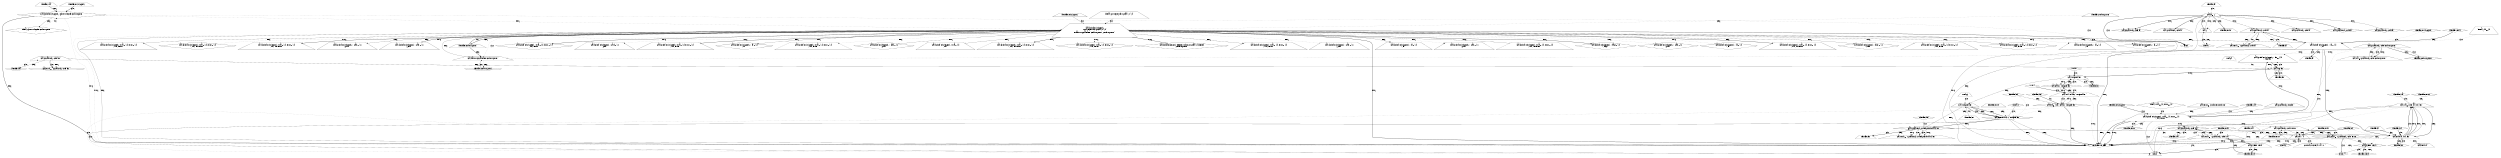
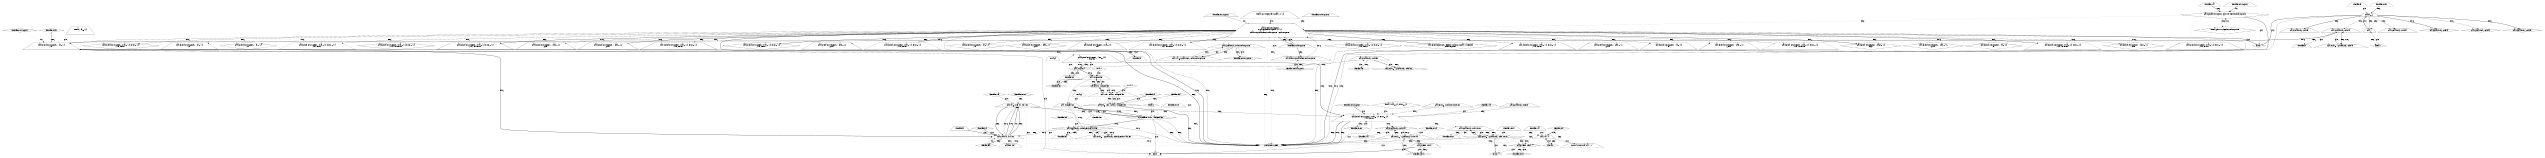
edge "(Call,fd = -1)" -> "(Identifier,mode)": reversed
edge "(Call,syscall_sock->code( terrno ))" -> "(MethodReturn,RET)": removed, label "DDG:"
